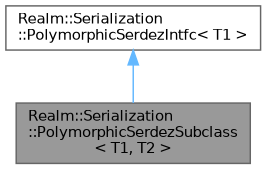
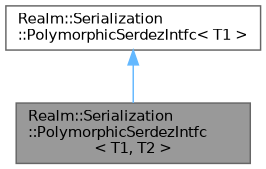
node "Realm::Serialization ::PolymorphicSerdezSubclass < T1, T2 >": label "Realm::Serialization ::PolymorphicSerdezSubclass < T1, T2 >" -> "Realm::Serialization ::PolymorphicSerdezIntfc < T1, T2 >"
